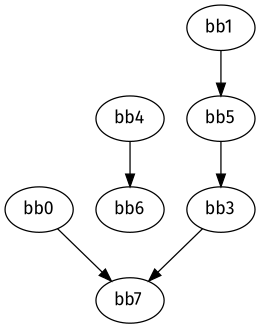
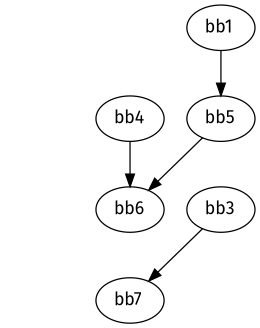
edge "bb5" -> "bb3": now "bb5" -> "bb6"
node "bb0": removed
